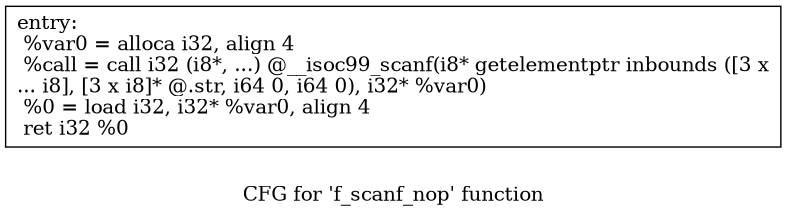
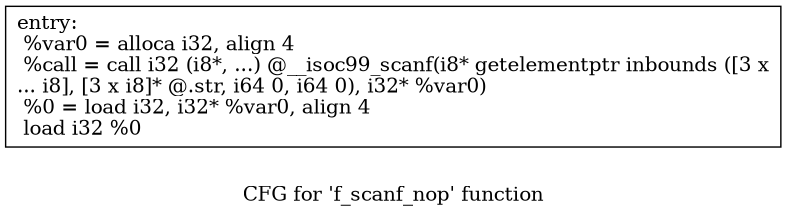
node "entry:": text "ret i32 %0" -> "load i32 %0"
